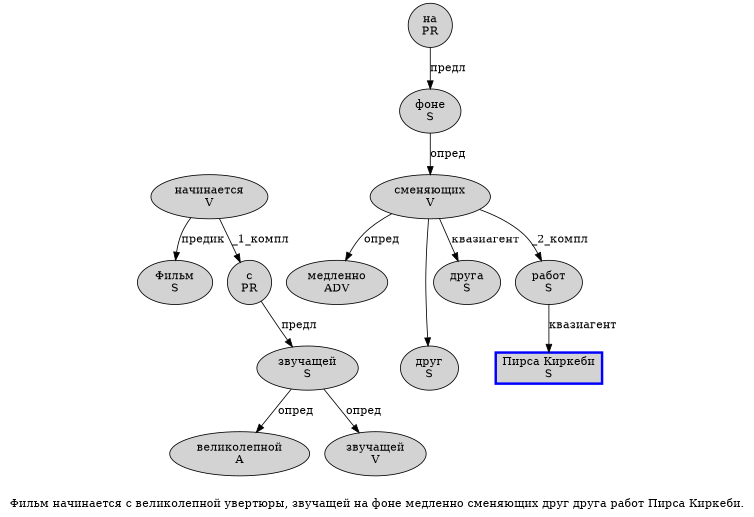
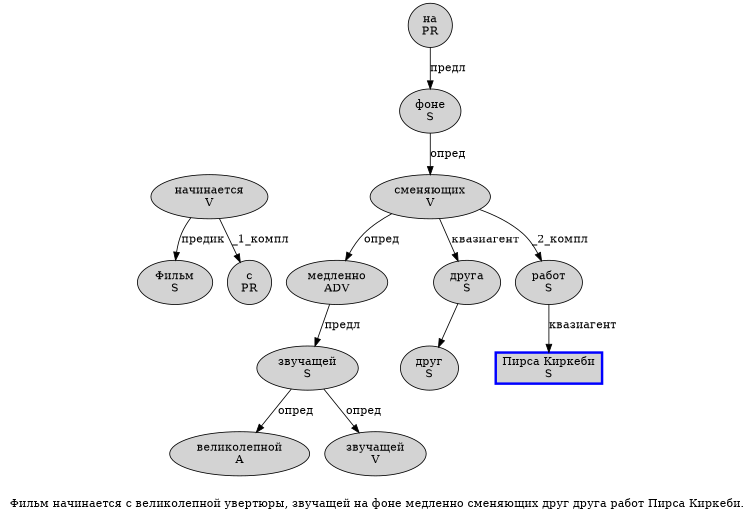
edge "сменяющих V" -> "друг S": now "друга S" -> "друг S"
edge "с PR" -> "звучащей S": now "медленно ADV" -> "звучащей S"
